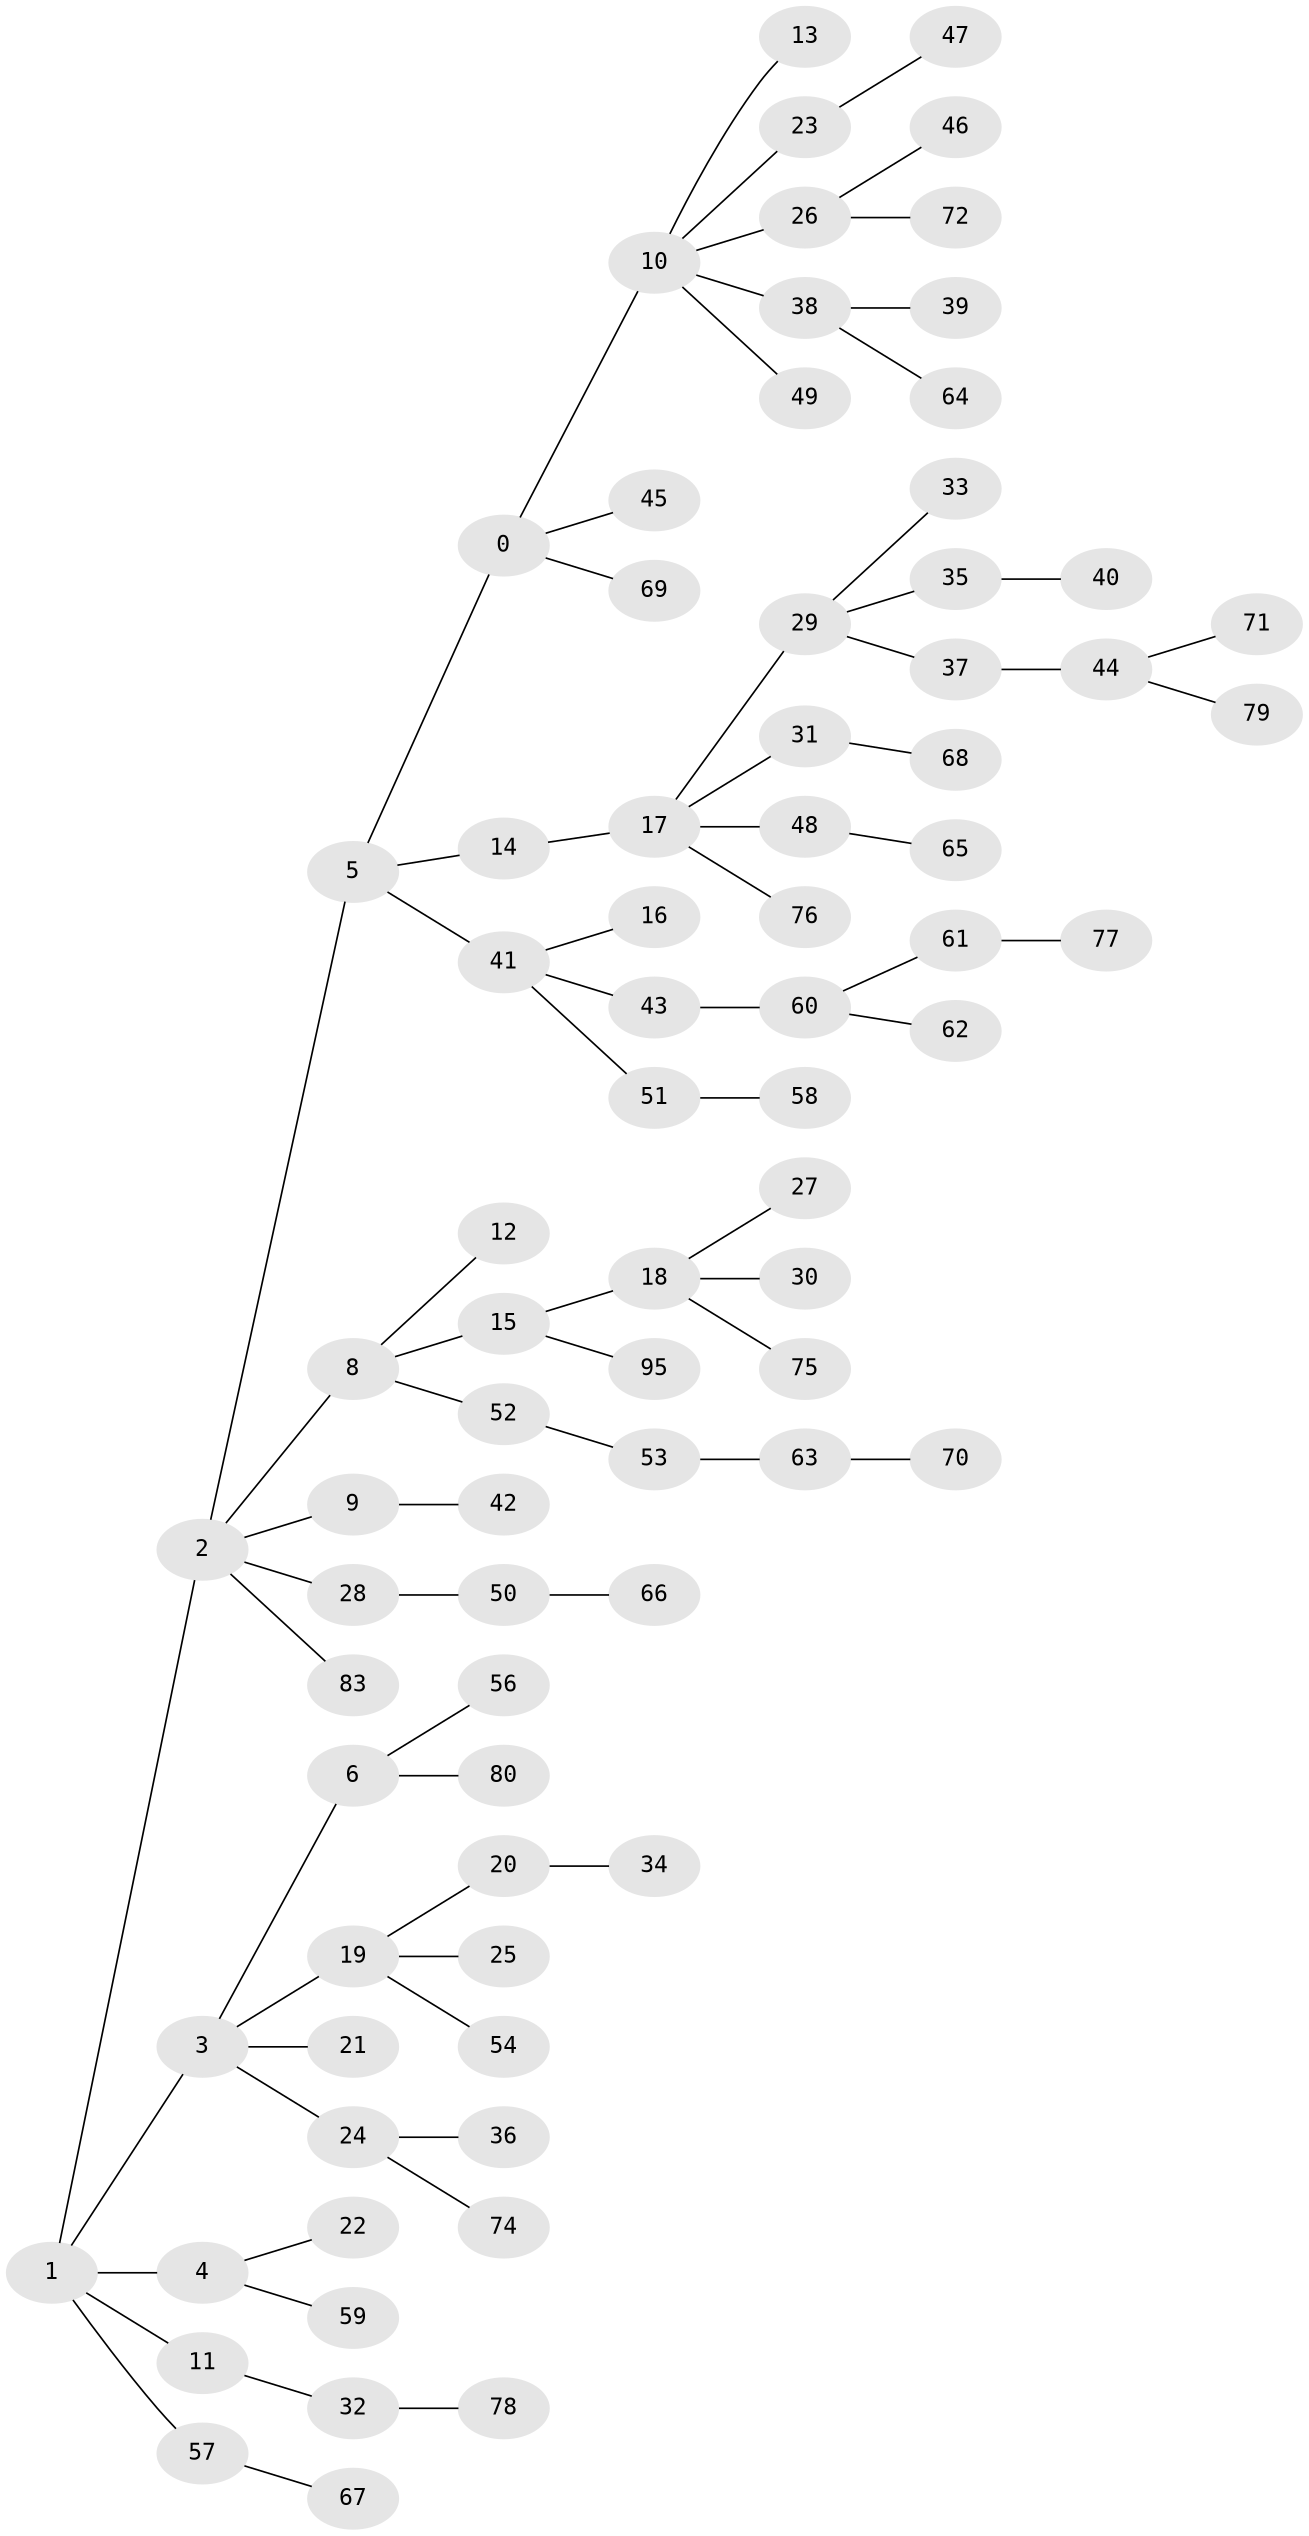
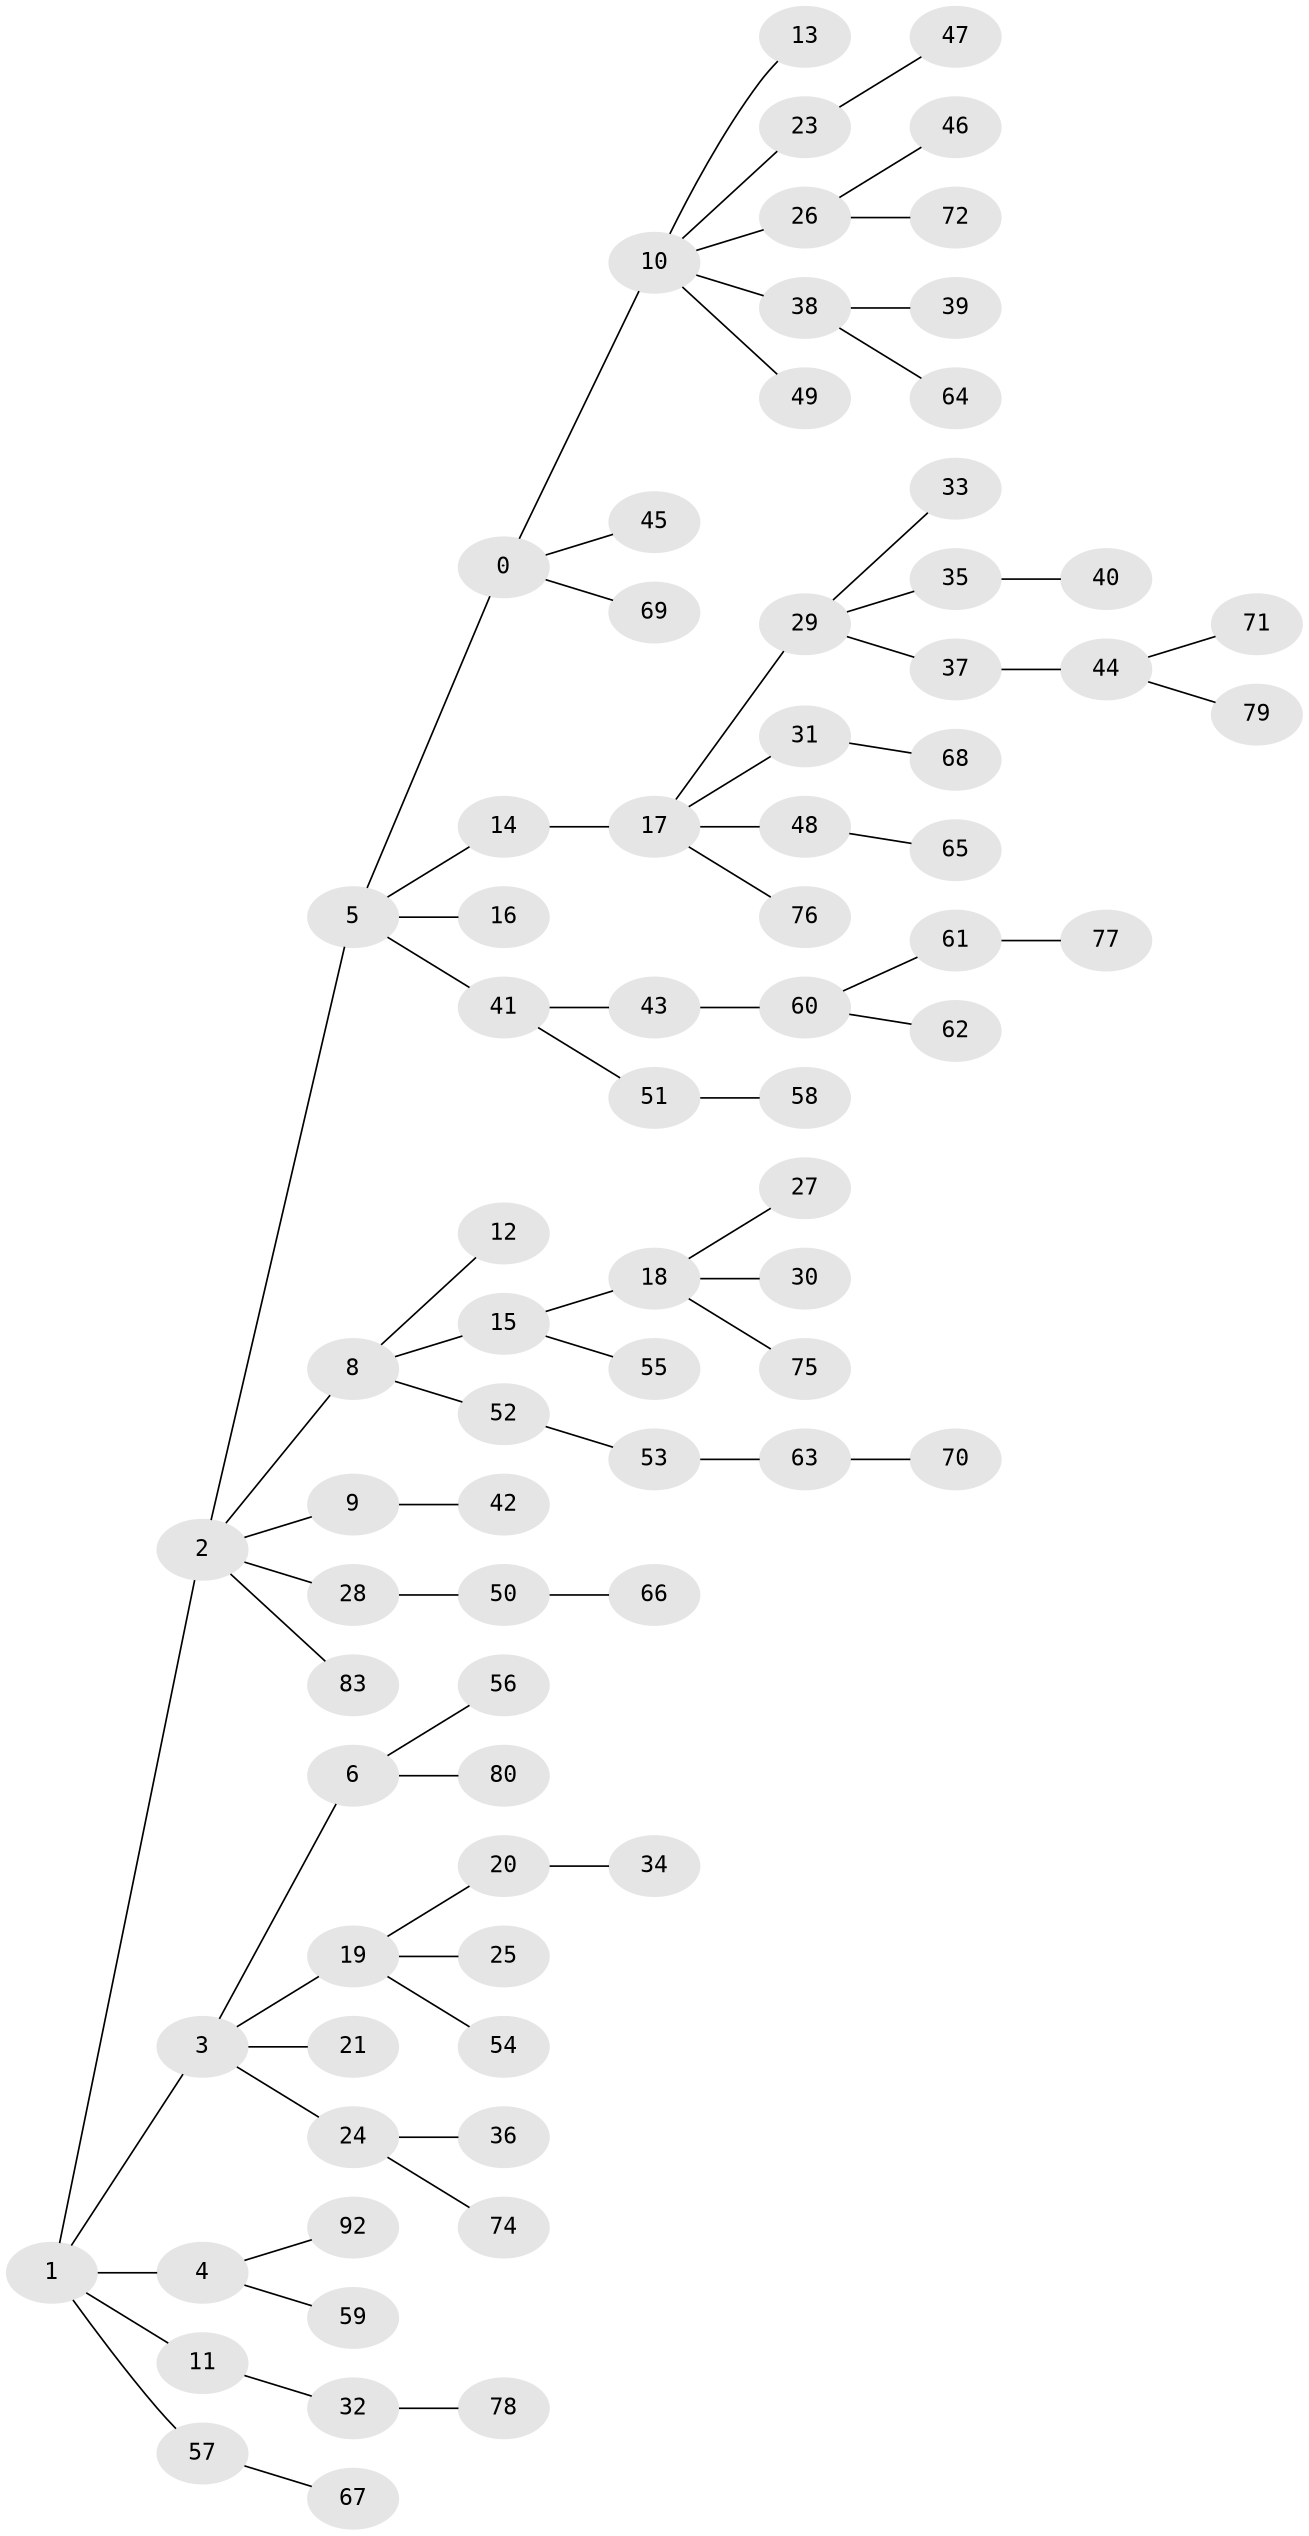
edge "16" -- "41": now "16" -- "5"
node "95": label "95" -> "55"
node "22": label "22" -> "92"
